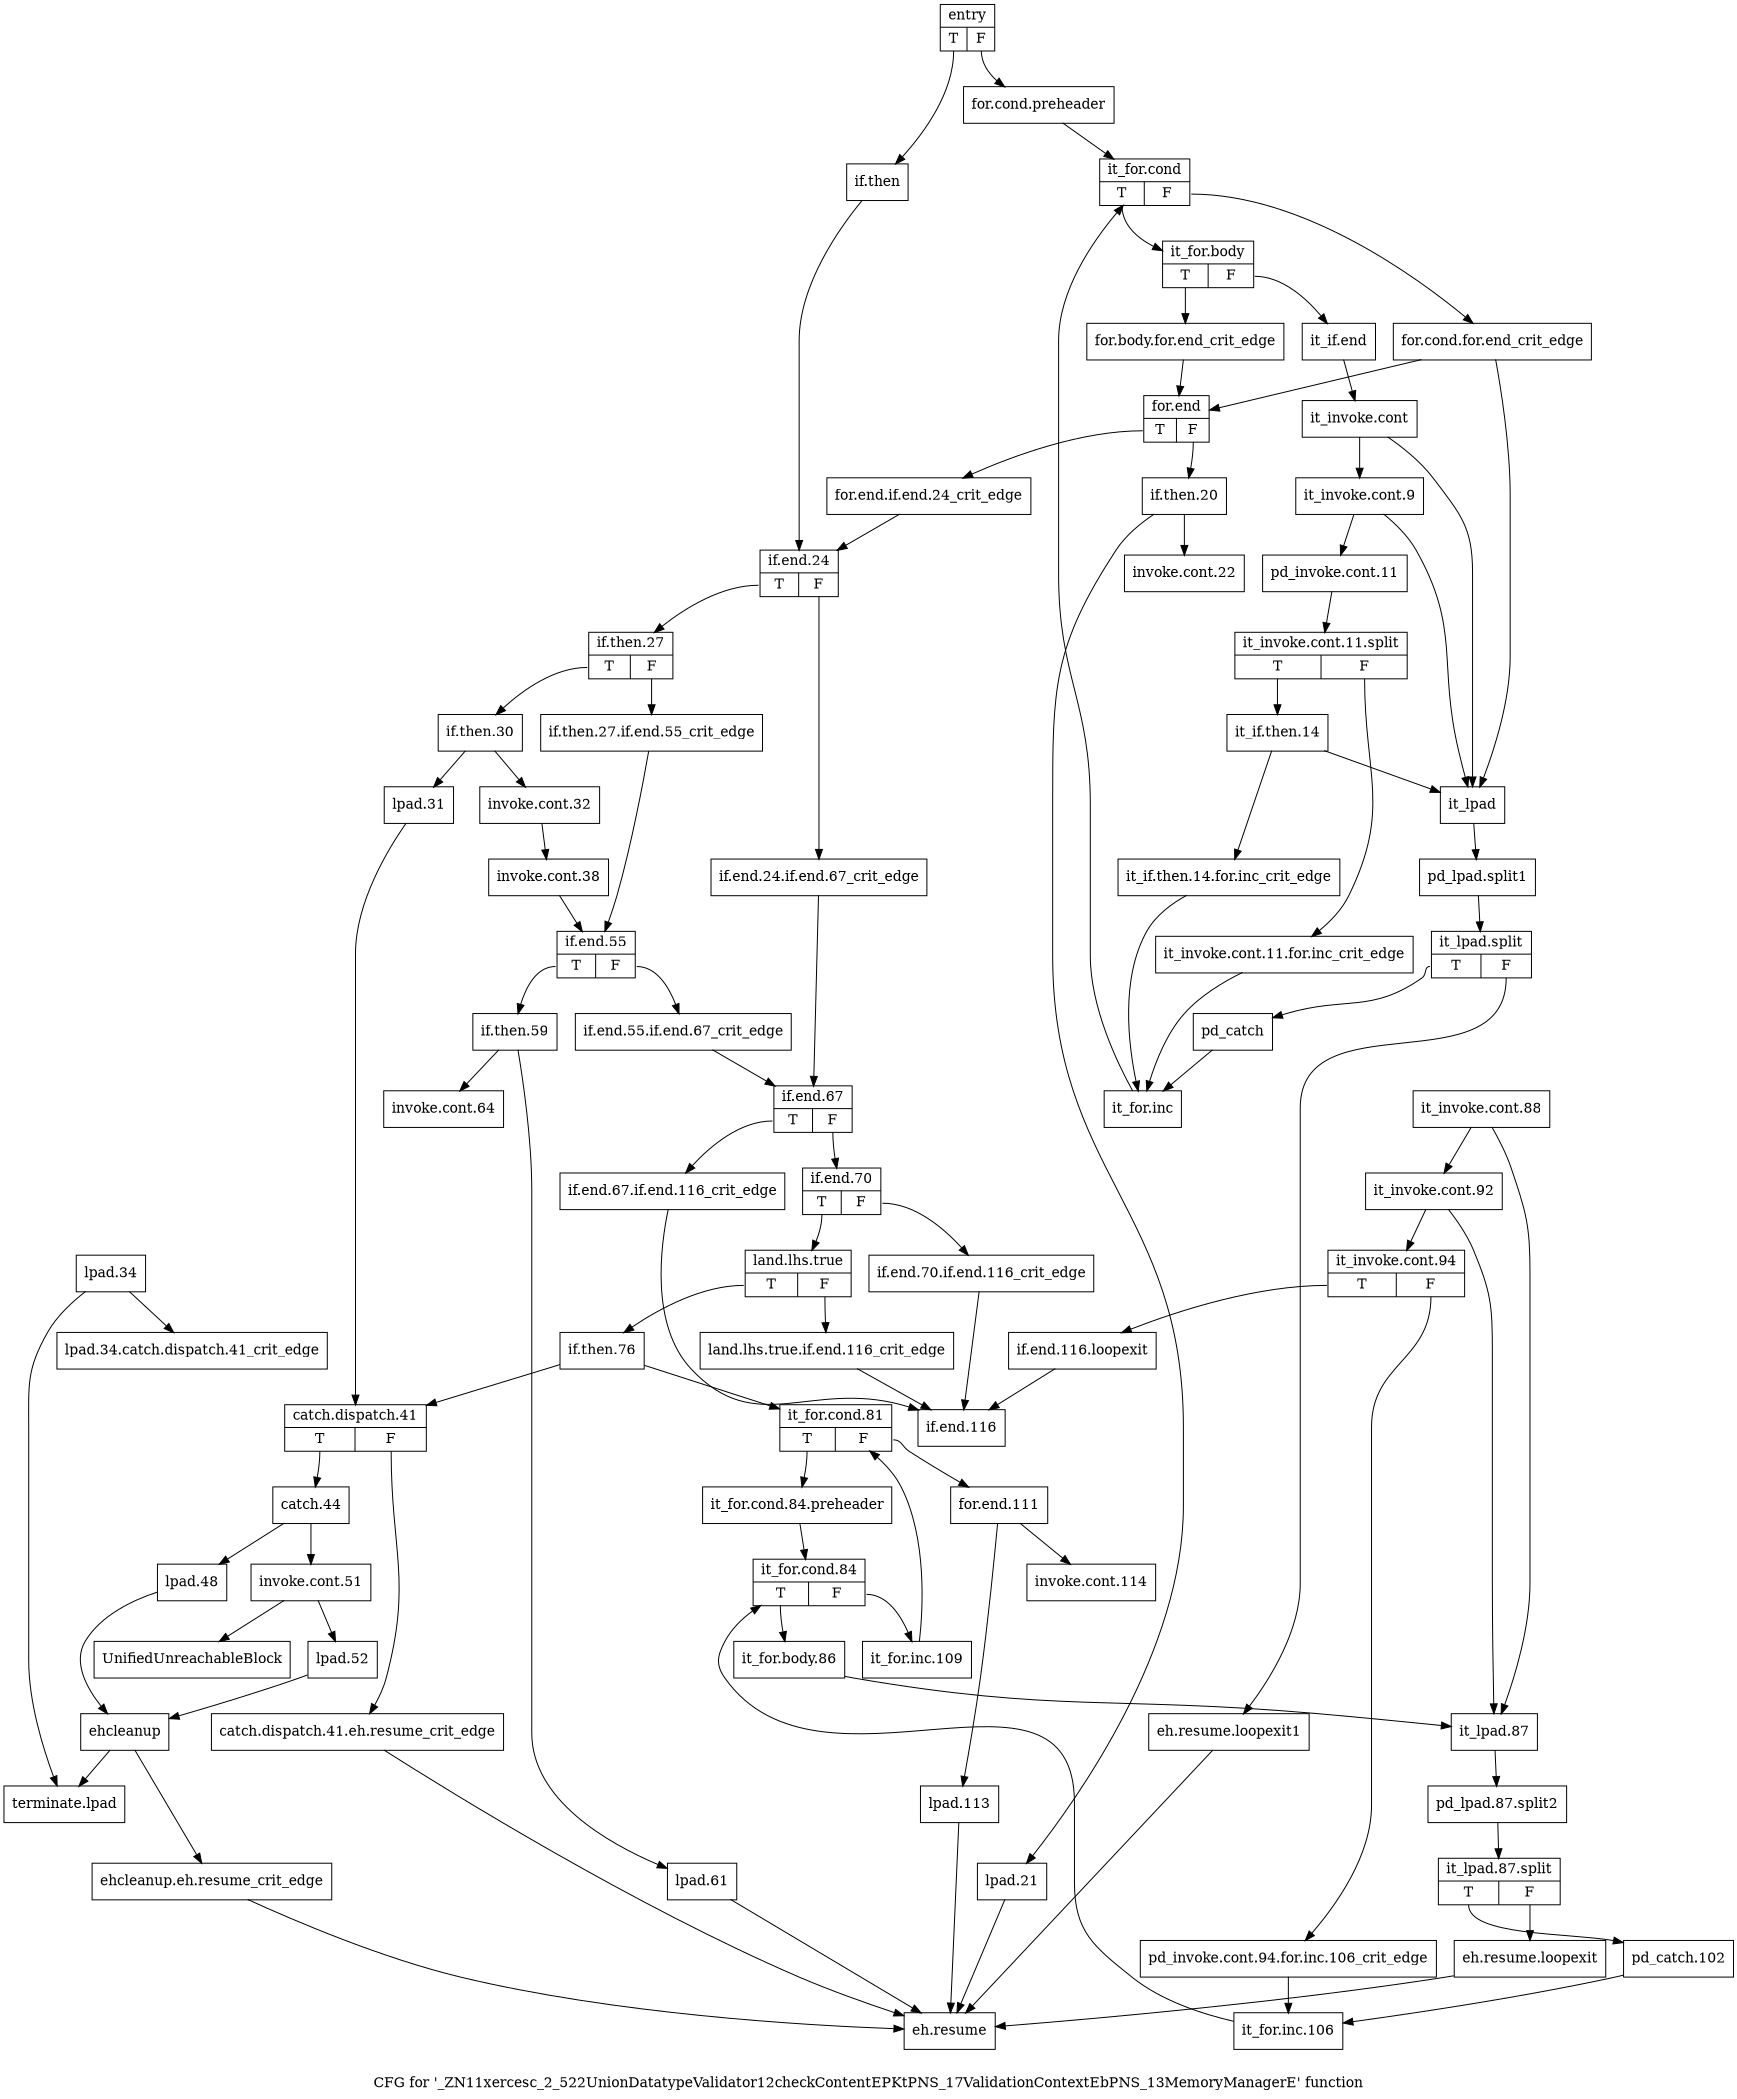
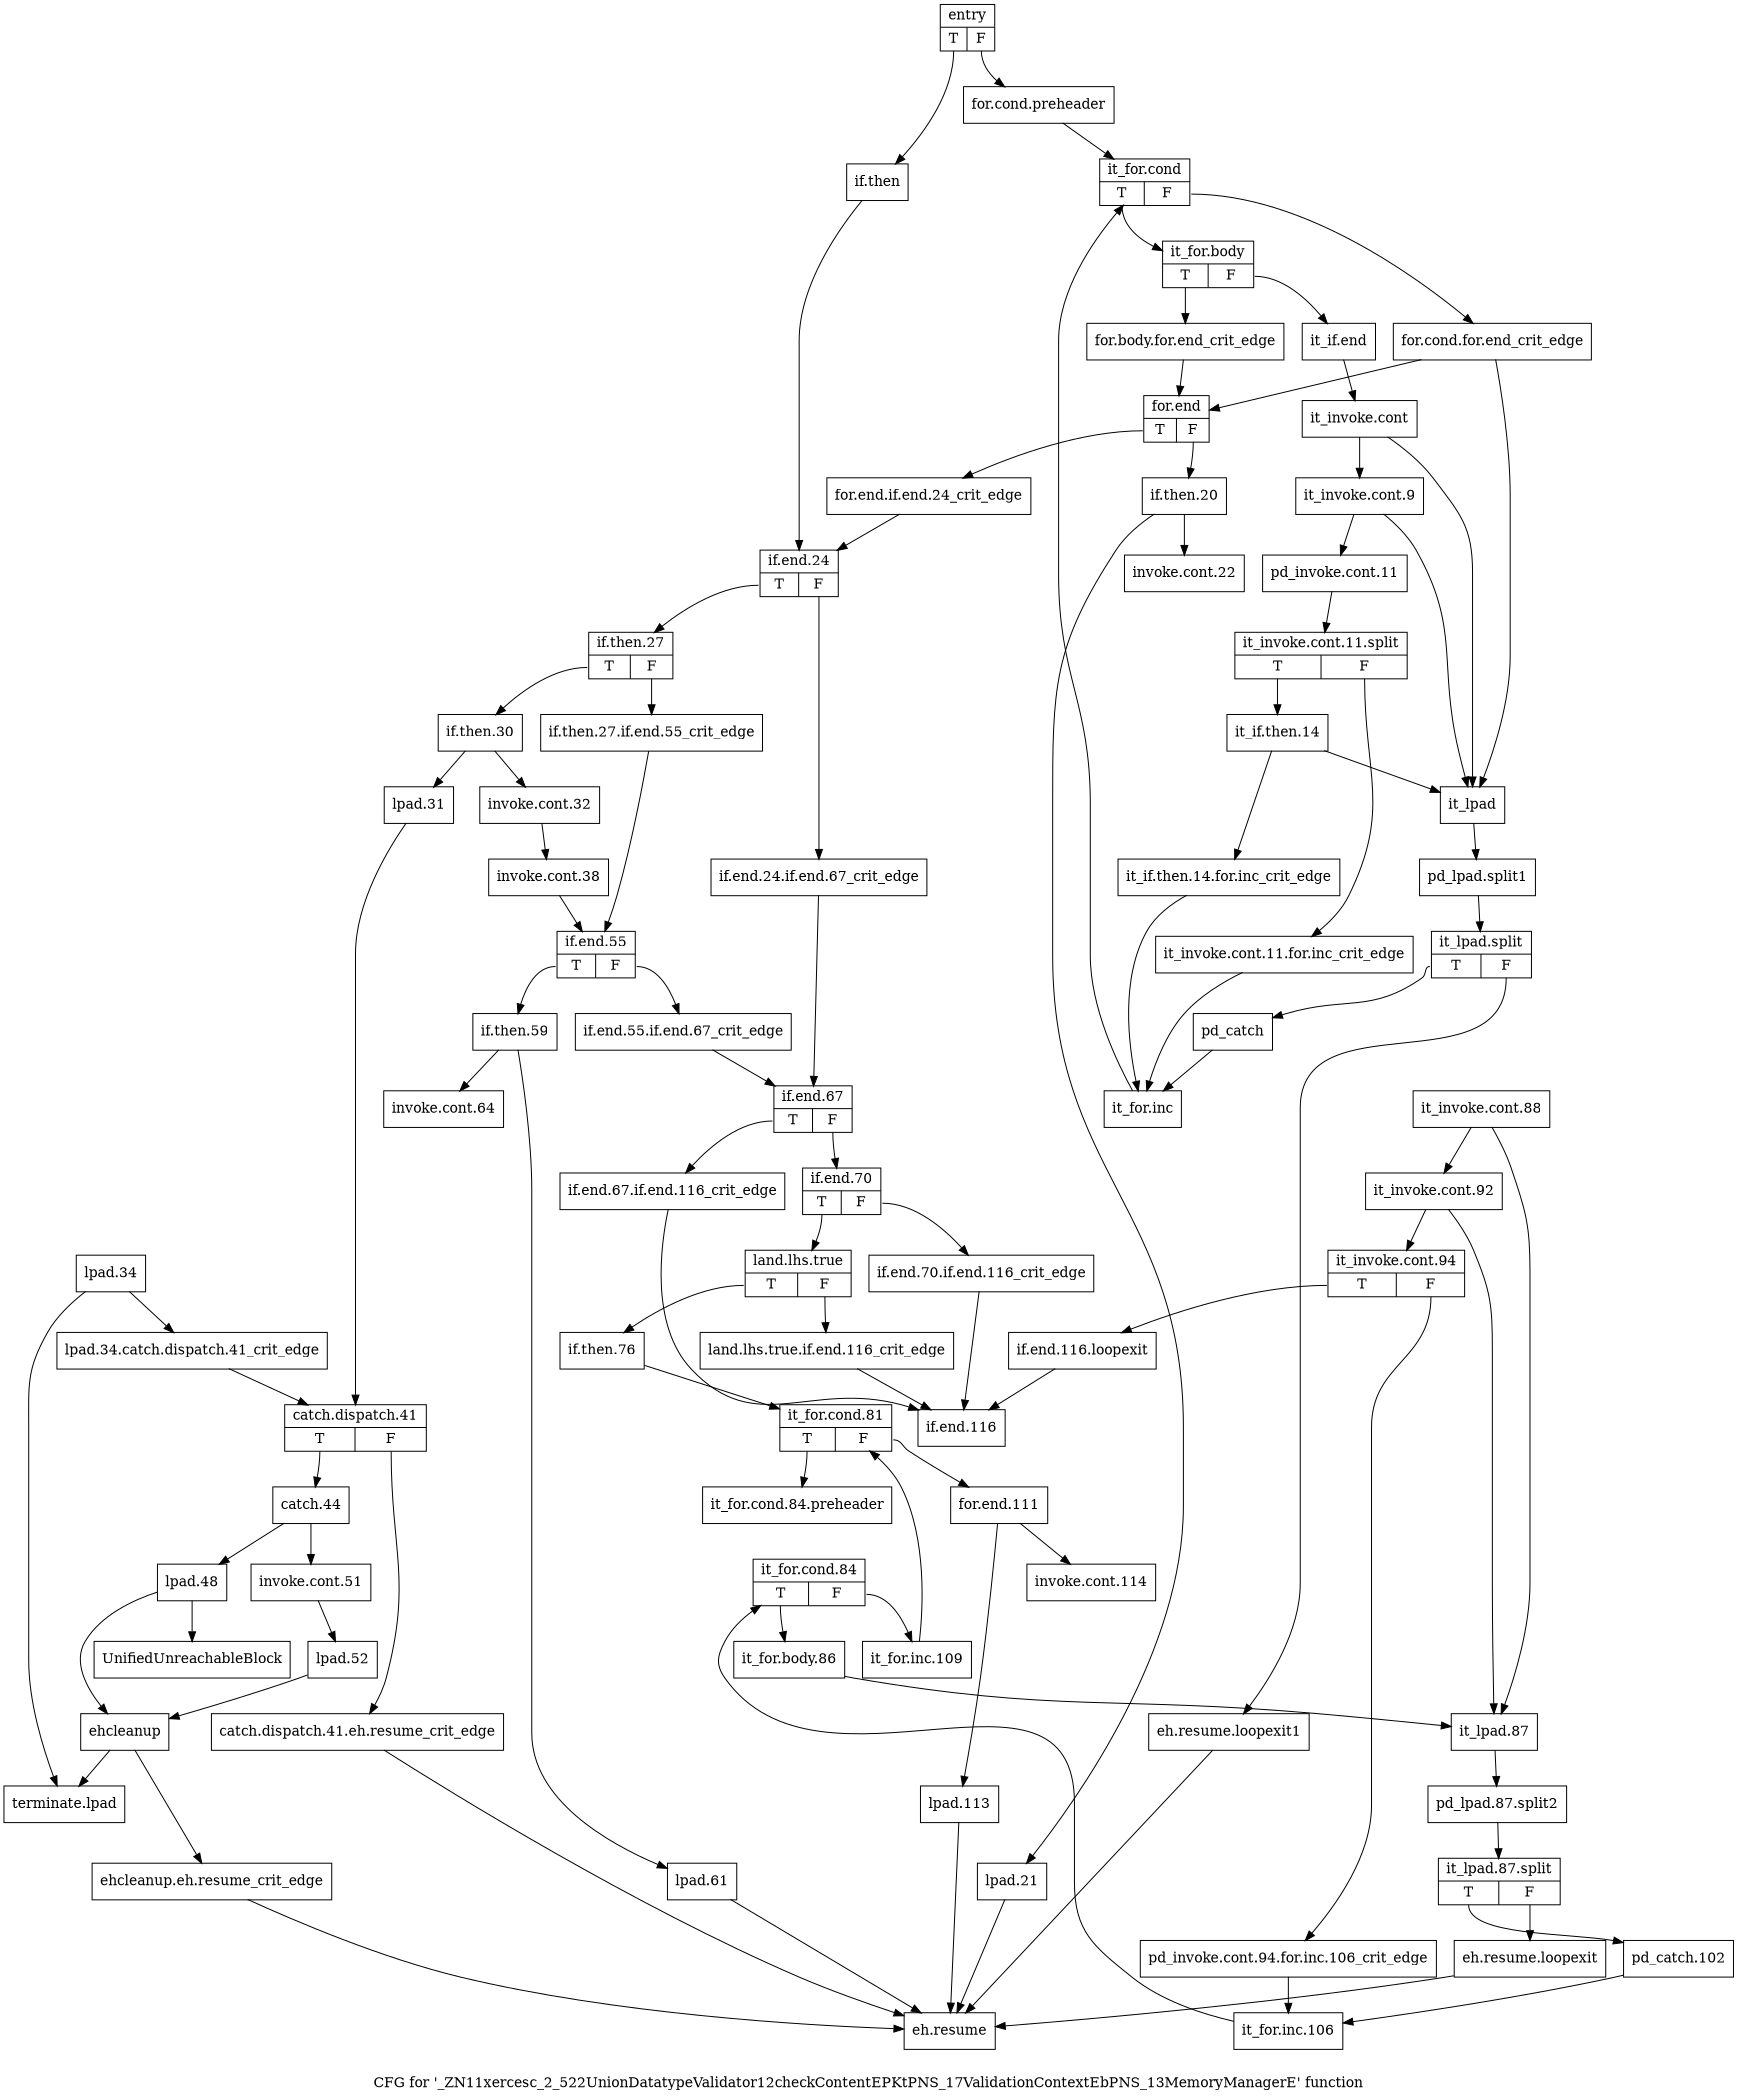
edge "if.then.76" -> "catch.dispatch.41": now "lpad.34.catch.dispatch.41_crit_edge" -> "catch.dispatch.41"
edge "it_for.cond.84.preheader" -> "it_for.cond.84": removed
edge "invoke.cont.51" -> "UnifiedUnreachableBlock": now "lpad.48" -> "UnifiedUnreachableBlock"
